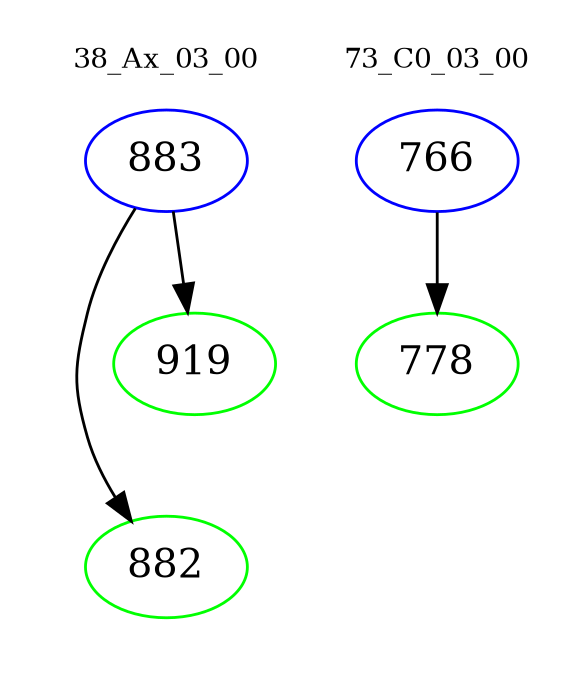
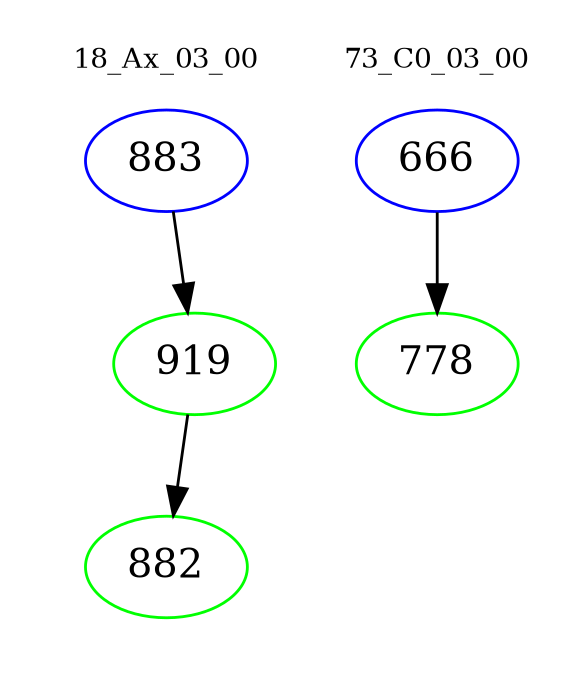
cluster "38_Ax_03_00": label "38_Ax_03_00" -> "18_Ax_03_00"
node "766": label "766" -> "666"
edge "883" -> "882": now "919" -> "882"
